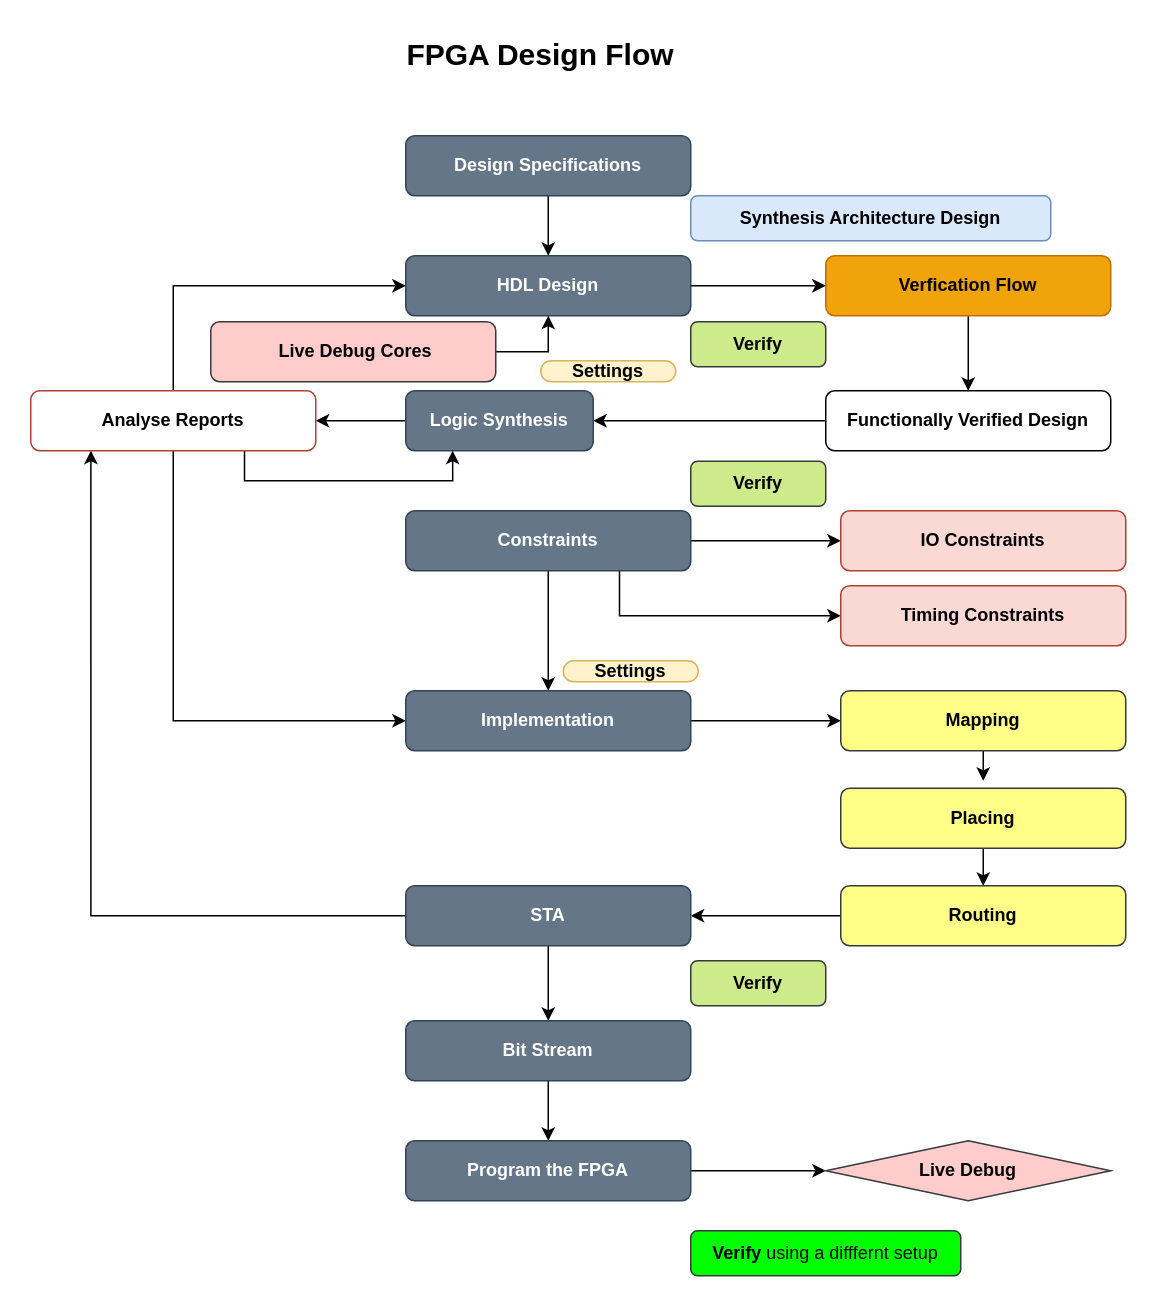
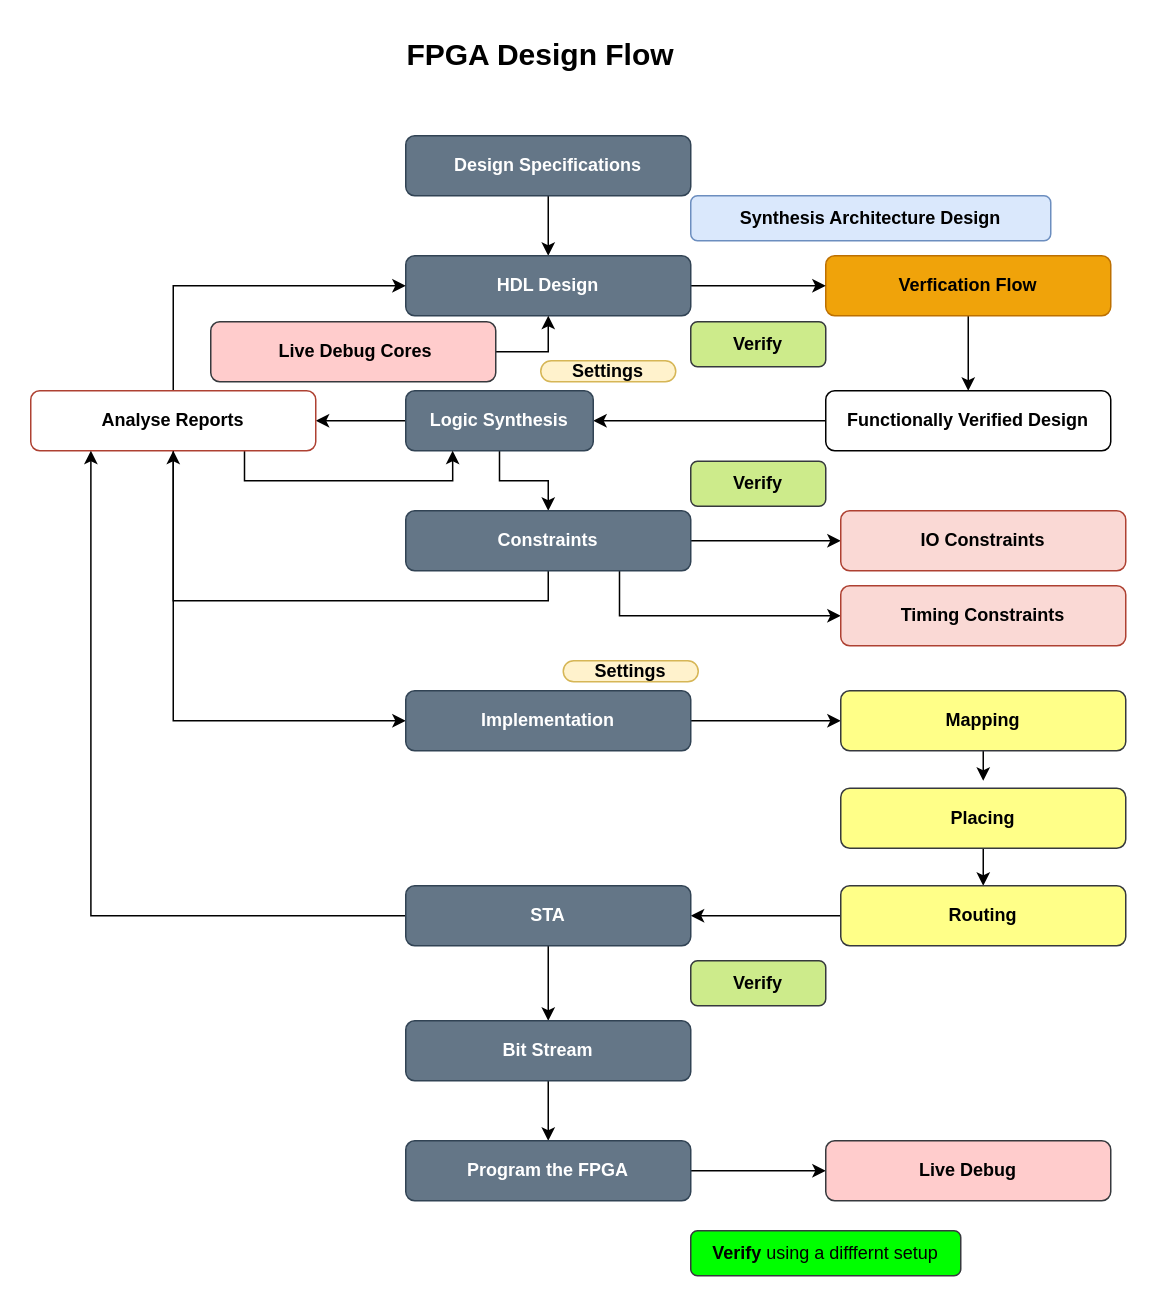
edge "Logic Synthesis" -> "Constraints": added
edge "Constraints" -> "Implementation": now "Constraints" -> "Analyse Reports"
node "Live Debug": shape diamond -> rounded rectangle
